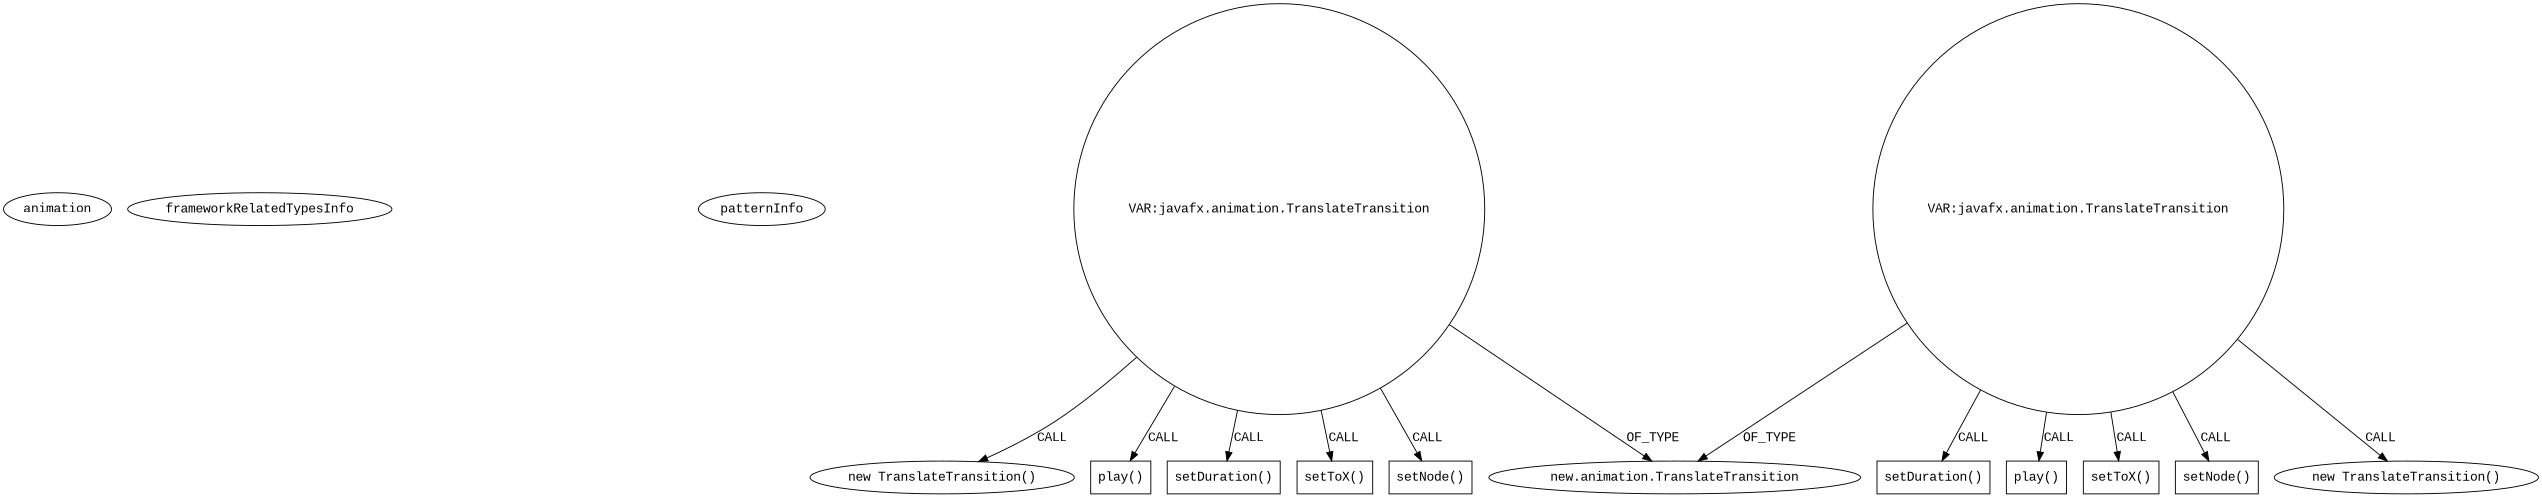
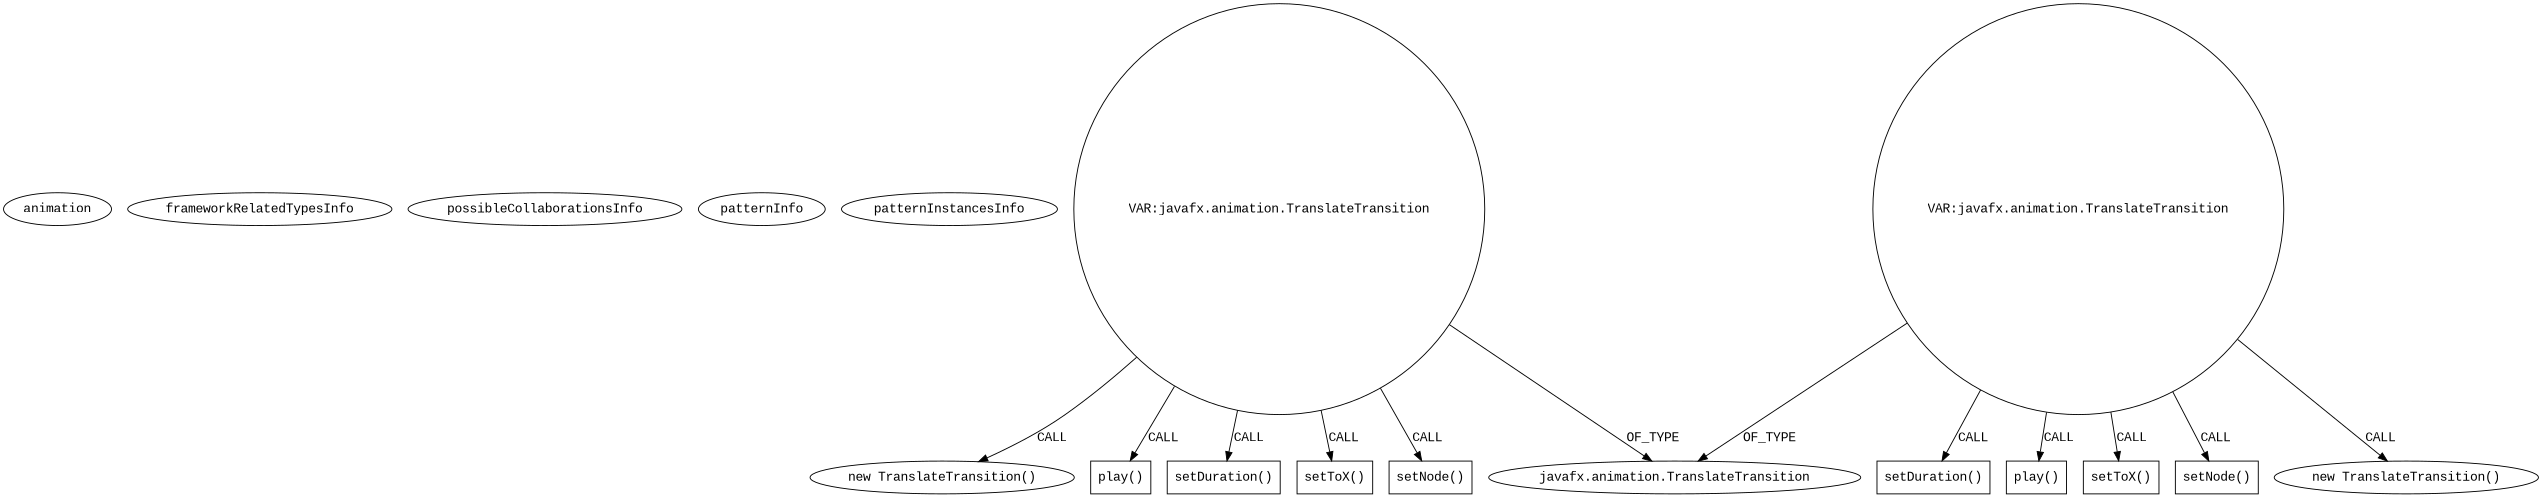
node "possibleCollaborationsInfo": added
node "patternInstancesInfo": added
node "new.animation.TranslateTransition": label "new.animation.TranslateTransition" -> "javafx.animation.TranslateTransition"
